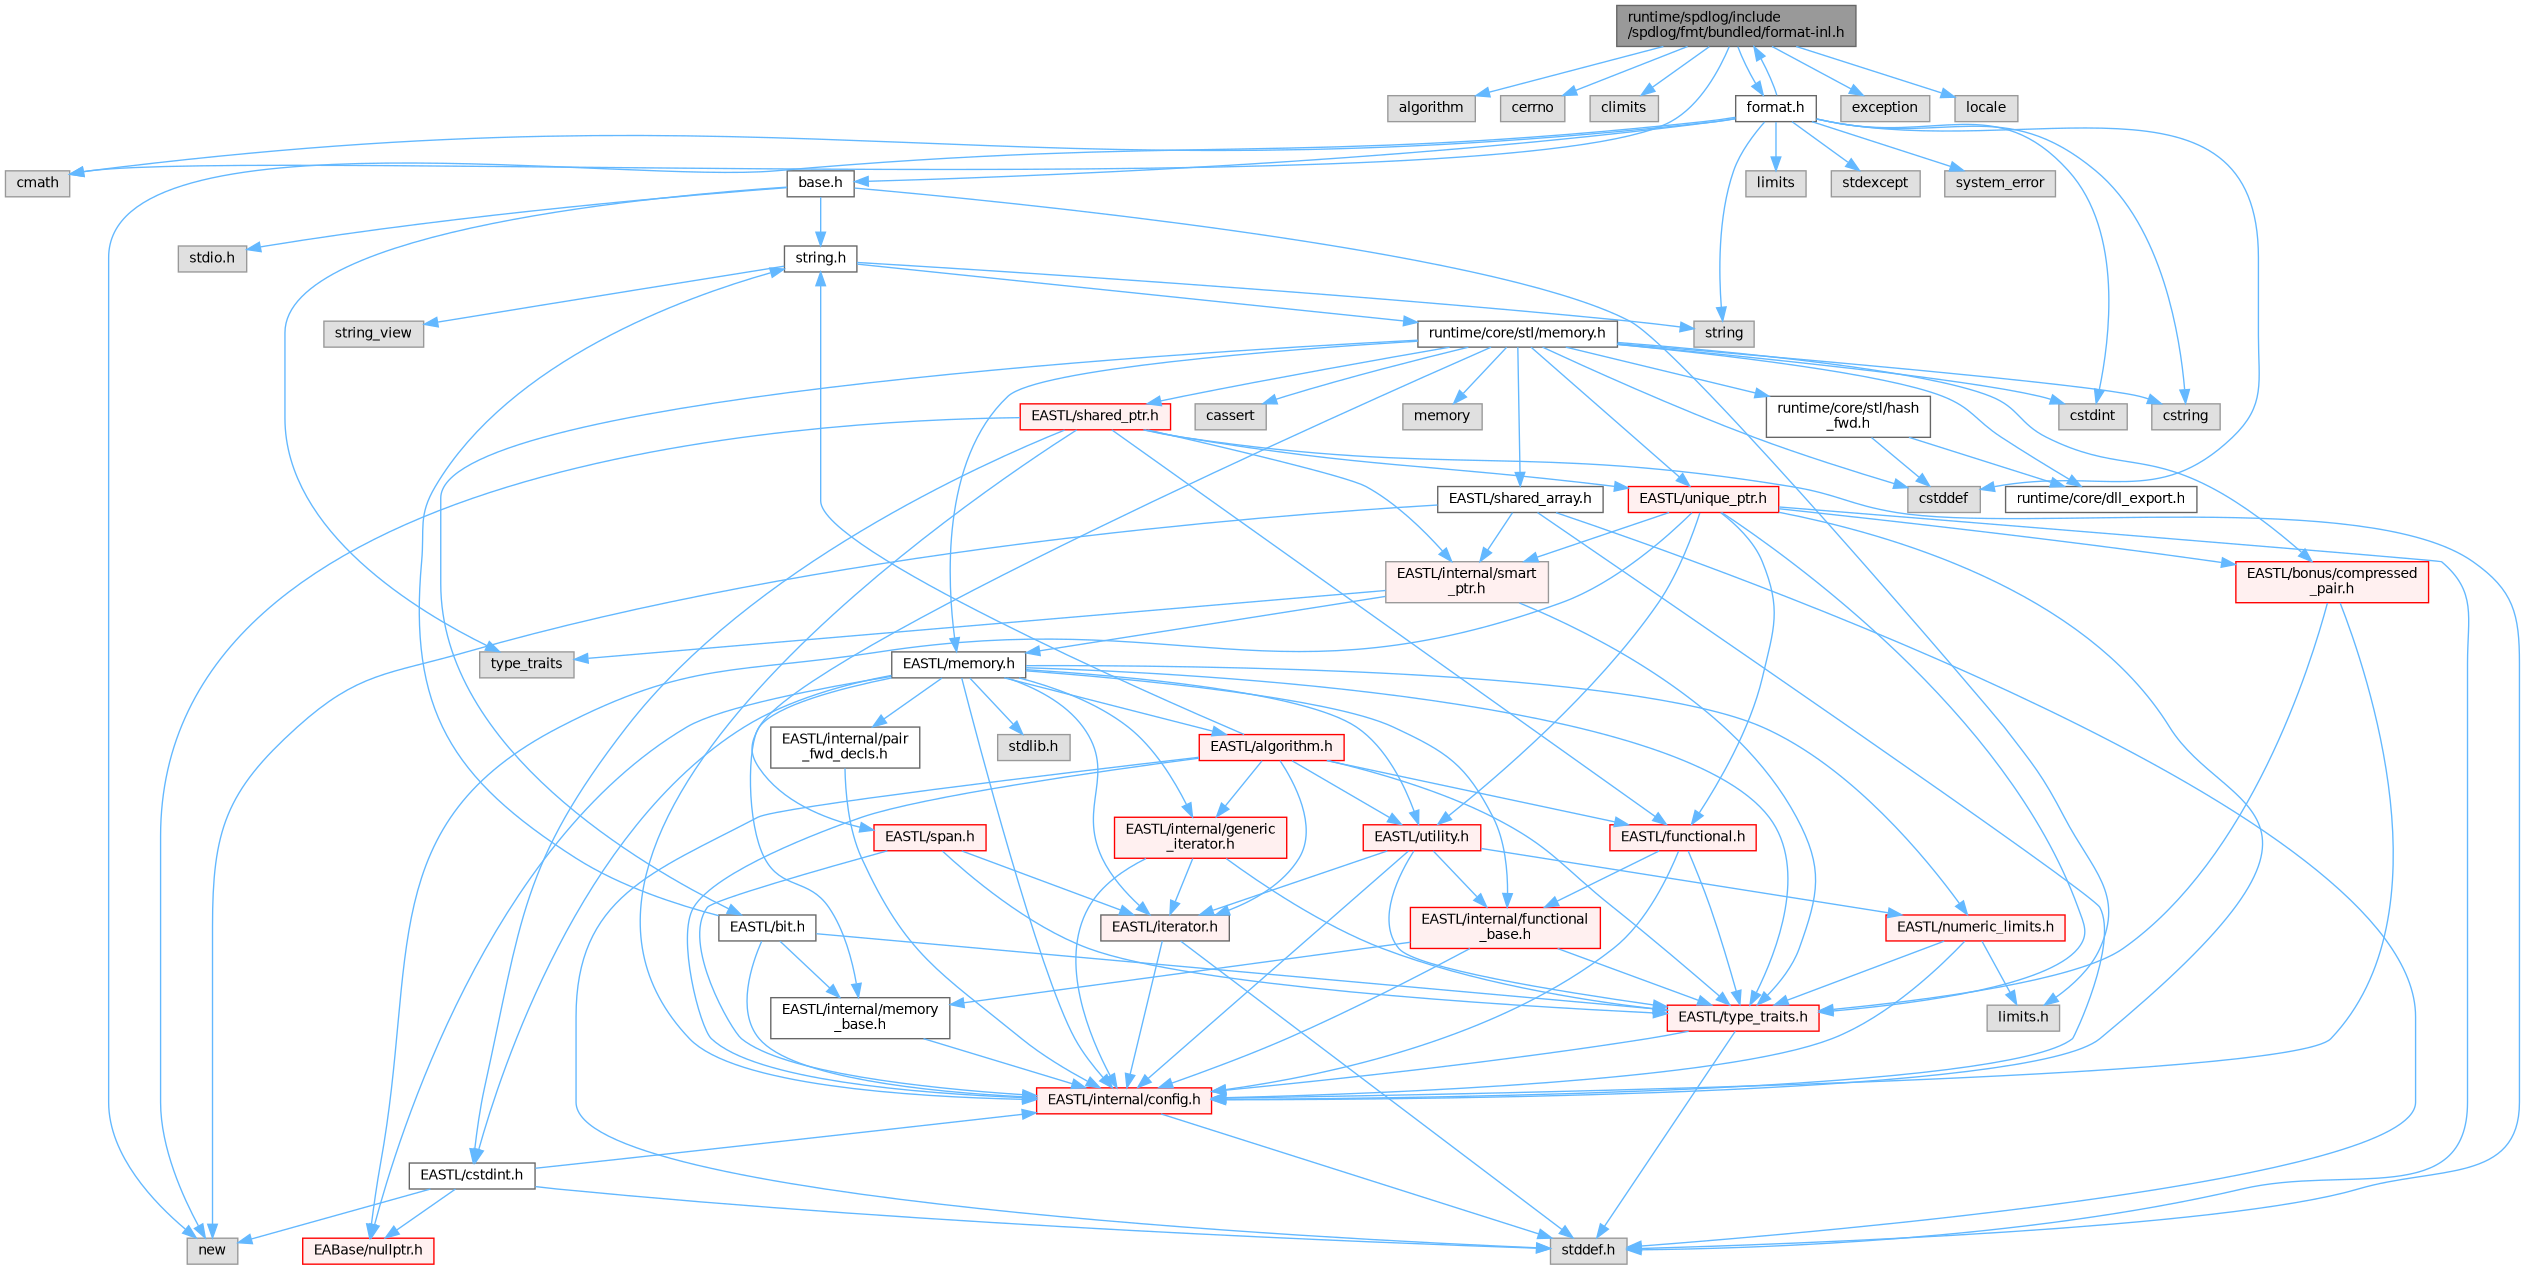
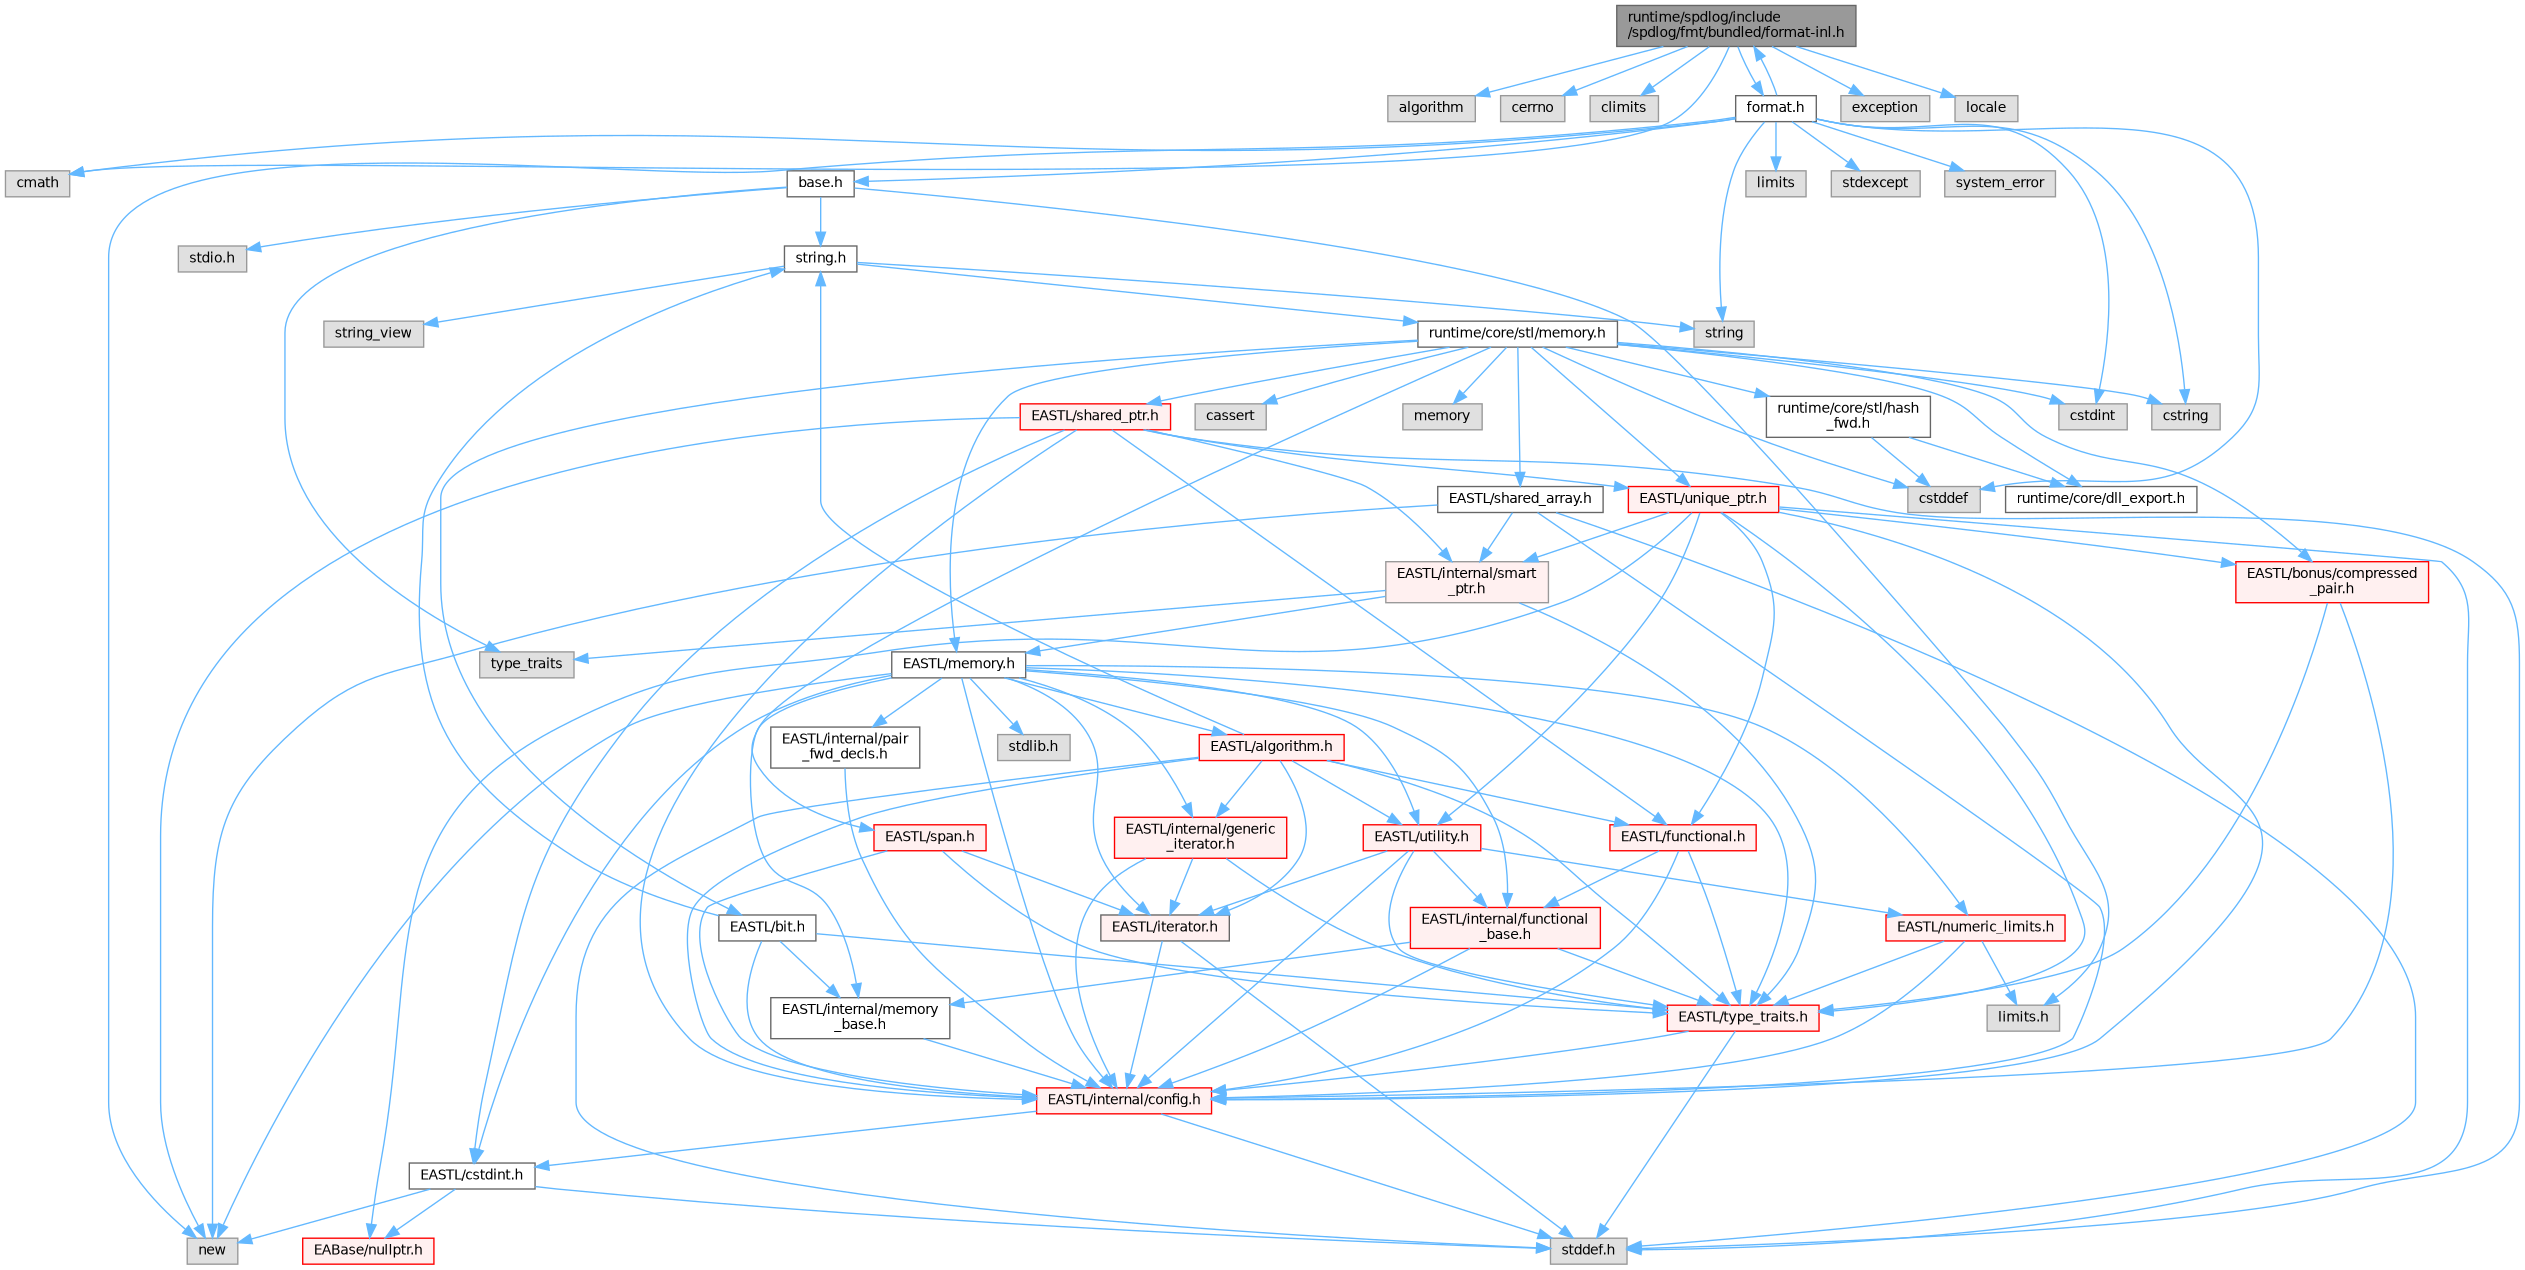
edge "EASTL/memory.h" -> "EABase/nullptr.h": now "EASTL/memory.h" -> "new"
edge "EASTL/cstdint.h" -> "EASTL/internal/config.h": reversed
